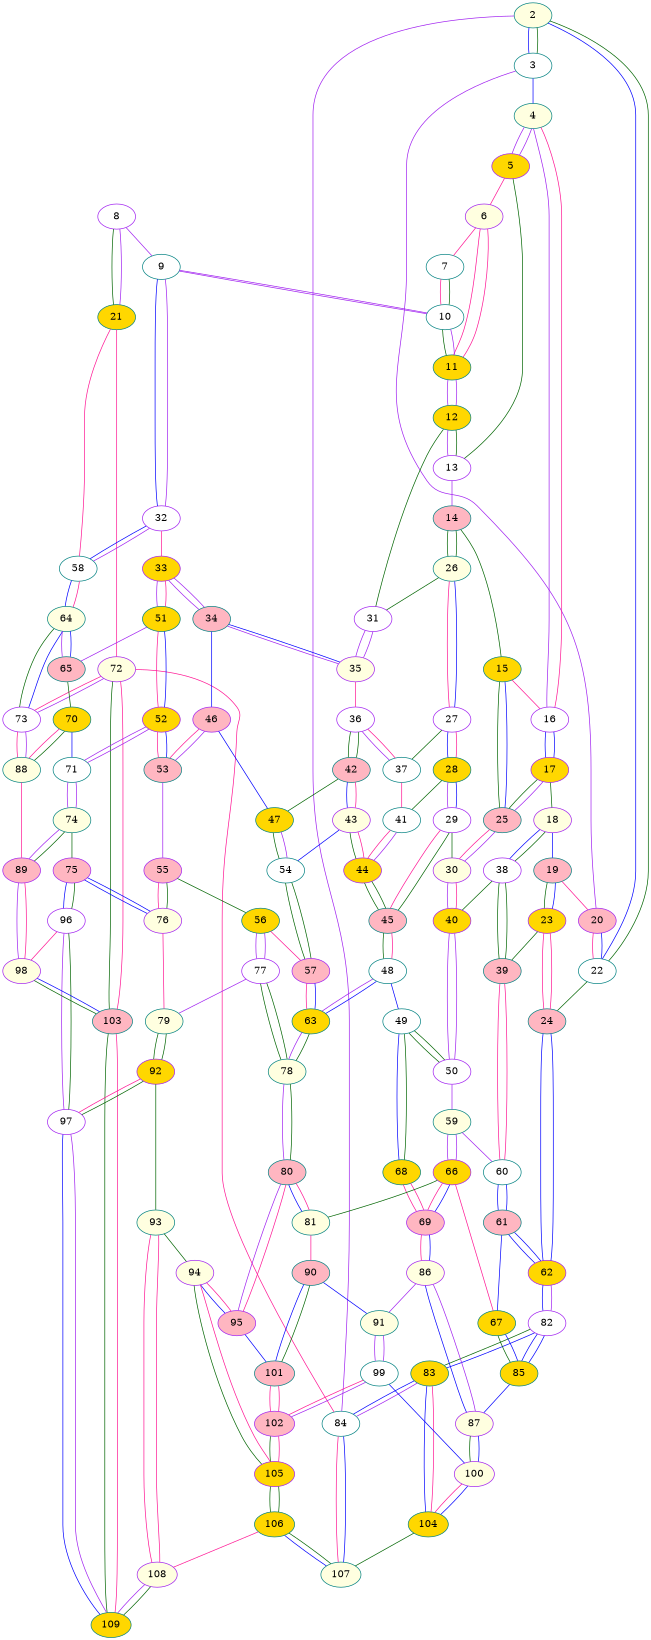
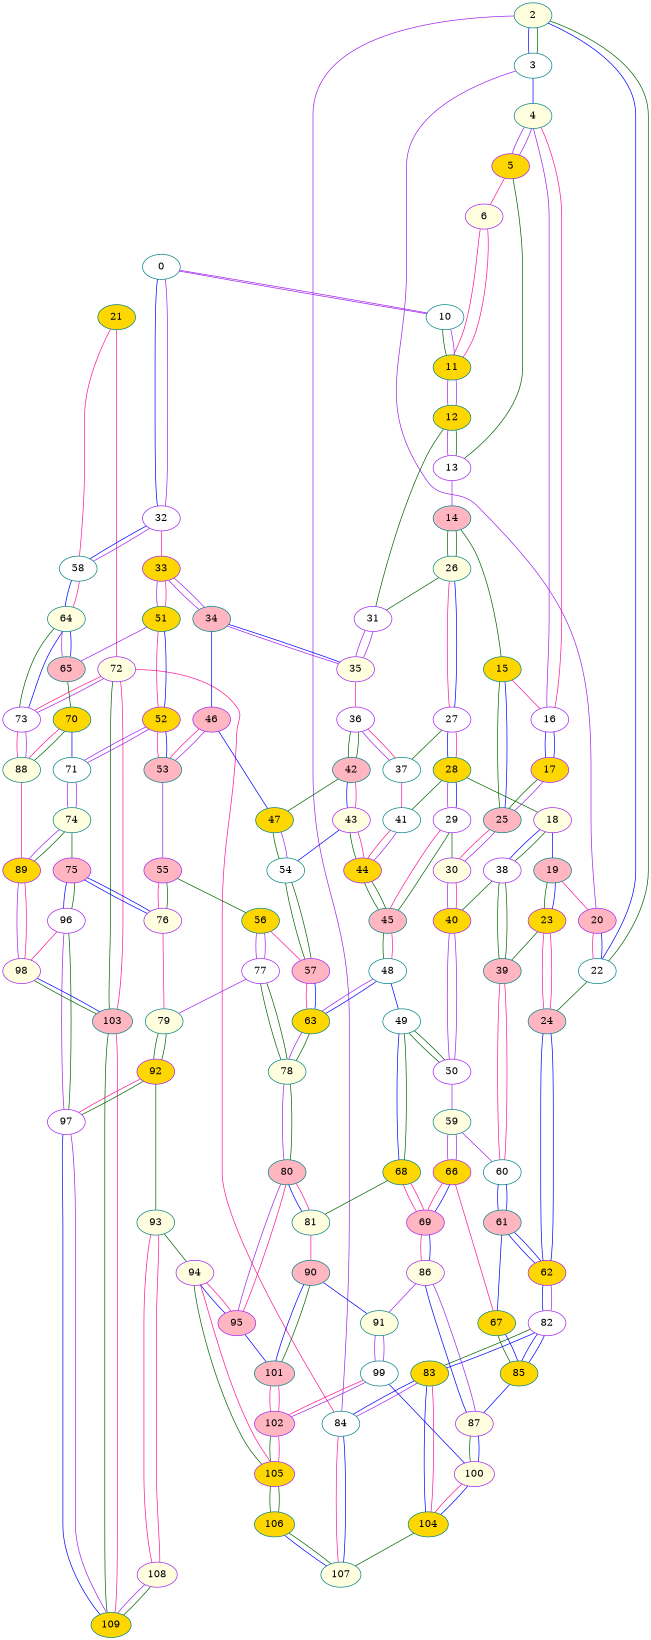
node "8": removed
node "9": label "9" -> "0"
node "7": removed
edge "17" -- "18": now "28" -- "18"
node "89": fillcolor lightpink -> gold
edge "66" -- "81": now "68" -- "81"
edge "106" -- "108": removed
